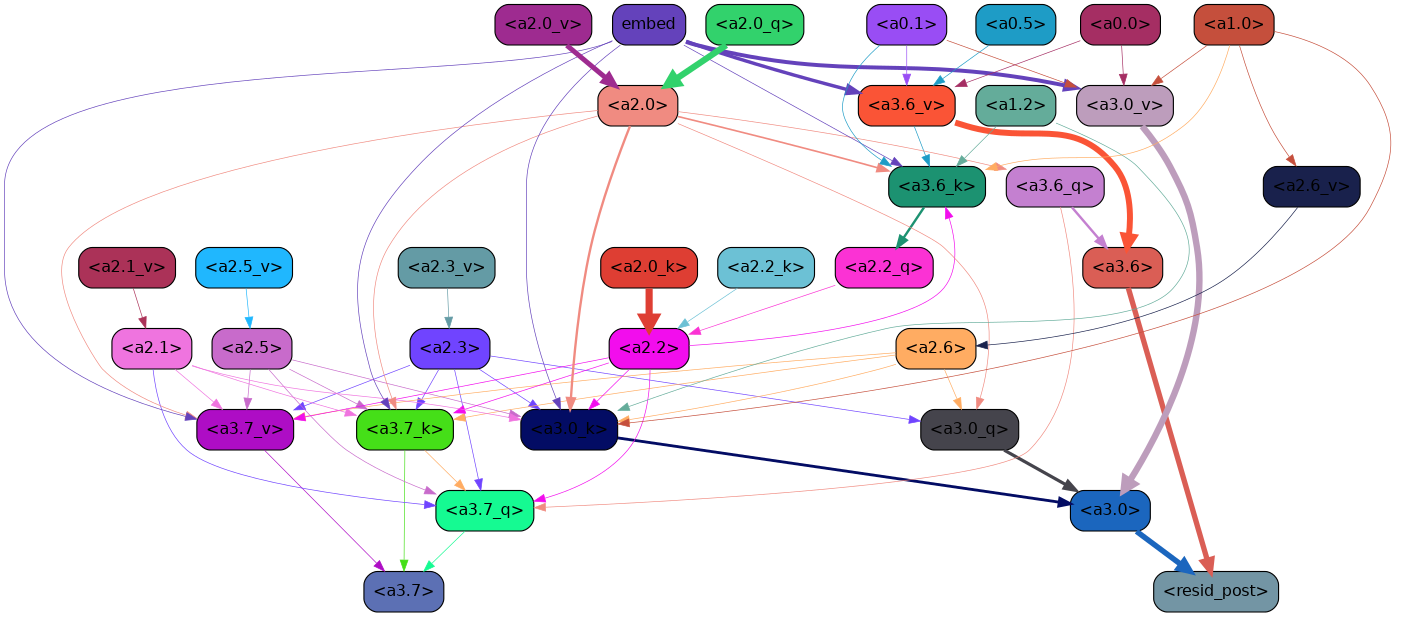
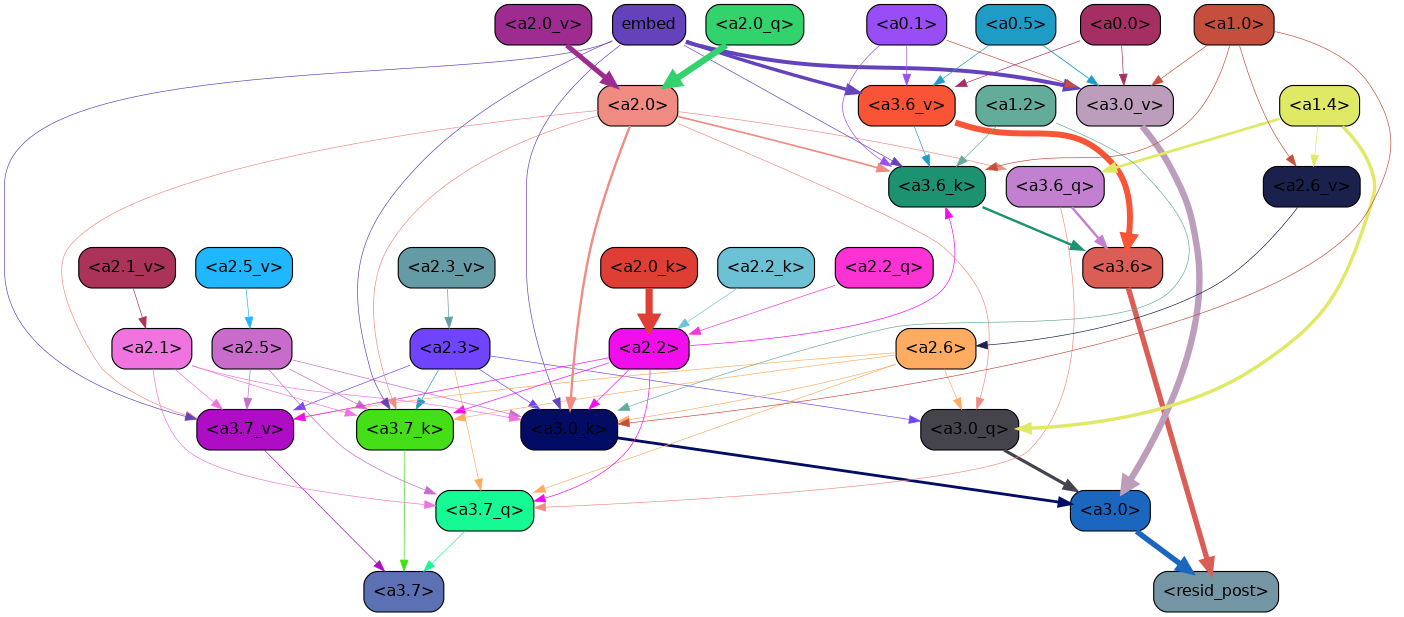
edge "<a0.5>" -> "<a3.0_v>": added
edge "<a0.1>" -> "<a3.6_k>": color #1e9cc6 -> #994df4
node "<a1.4>": added
edge "<a1.0>" -> "<a3.6_k>": color #ffac62 -> #c54f3c
edge "<a3.6_k>" -> "<a2.2_q>": now "<a3.6_k>" -> "<a3.6>"
edge "<a2.3>" -> "<a3.7_k>": color #7044ff -> #1e9cc6
edge "<a2.3>" -> "<a3.7_q>": color #7044ff -> #ffac62
edge "<a3.7_k>" -> "<a3.7_q>": now "<a2.6>" -> "<a3.7_q>"
edge "<a2.1>" -> "<a3.7_q>": color #7044ff -> #ef74df
